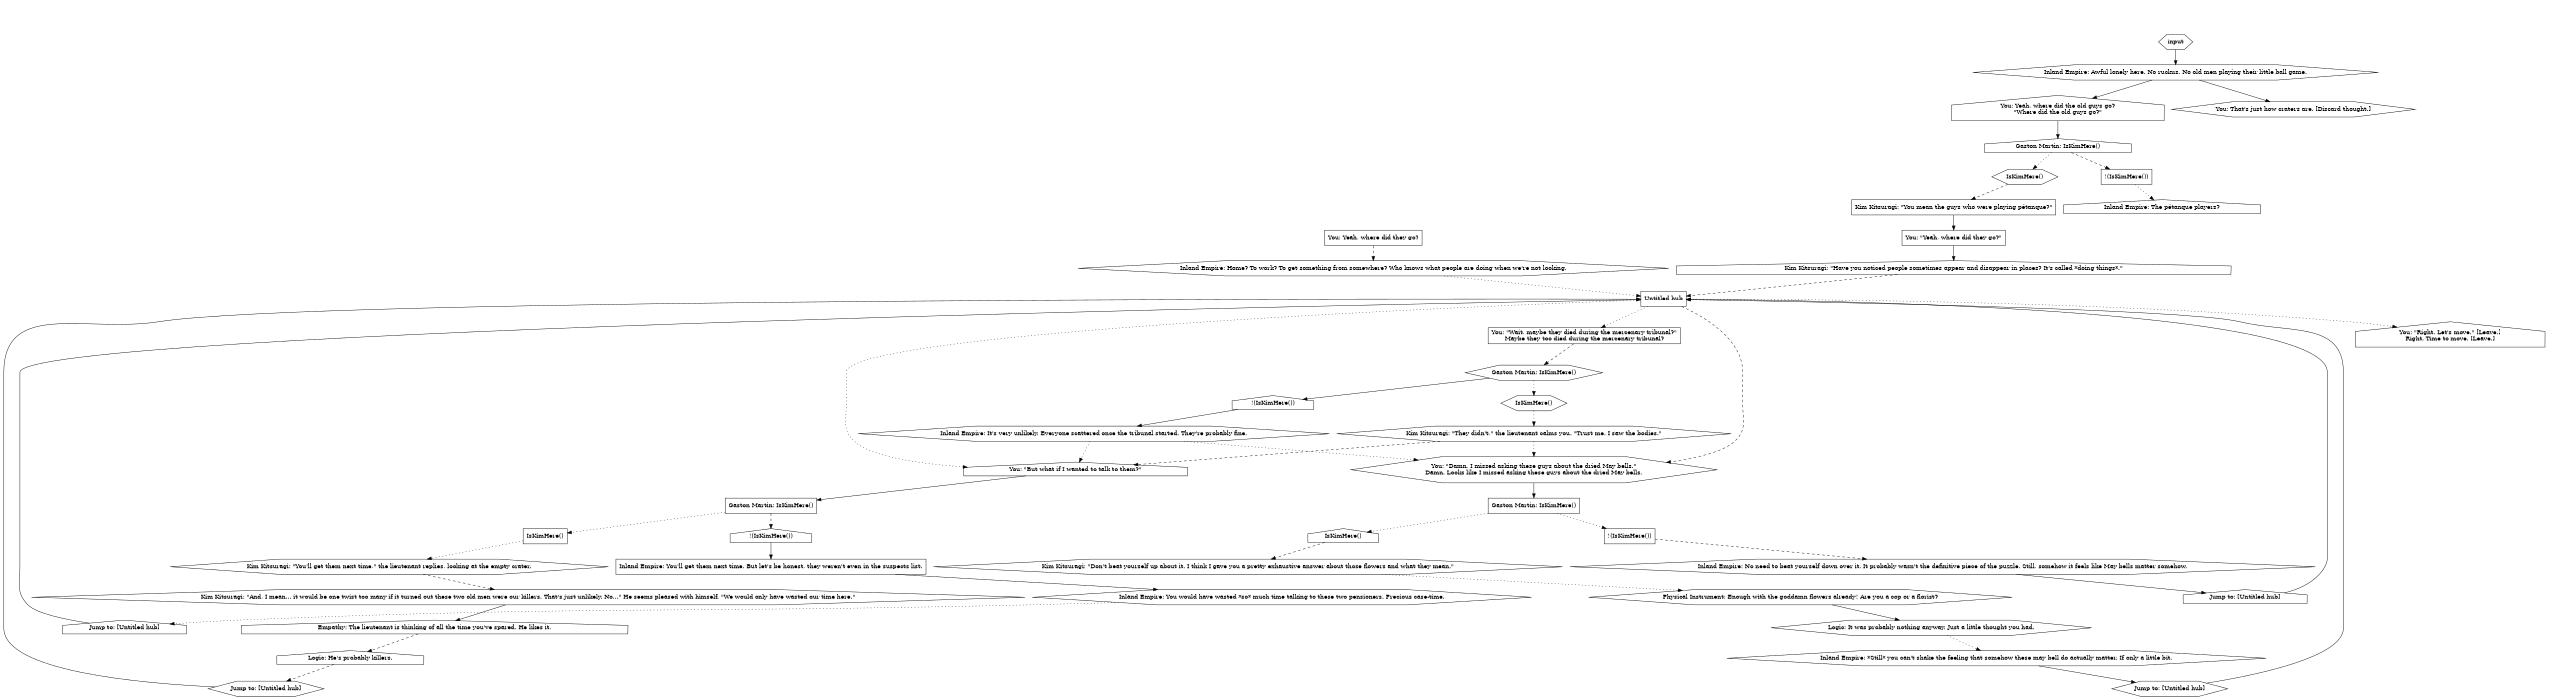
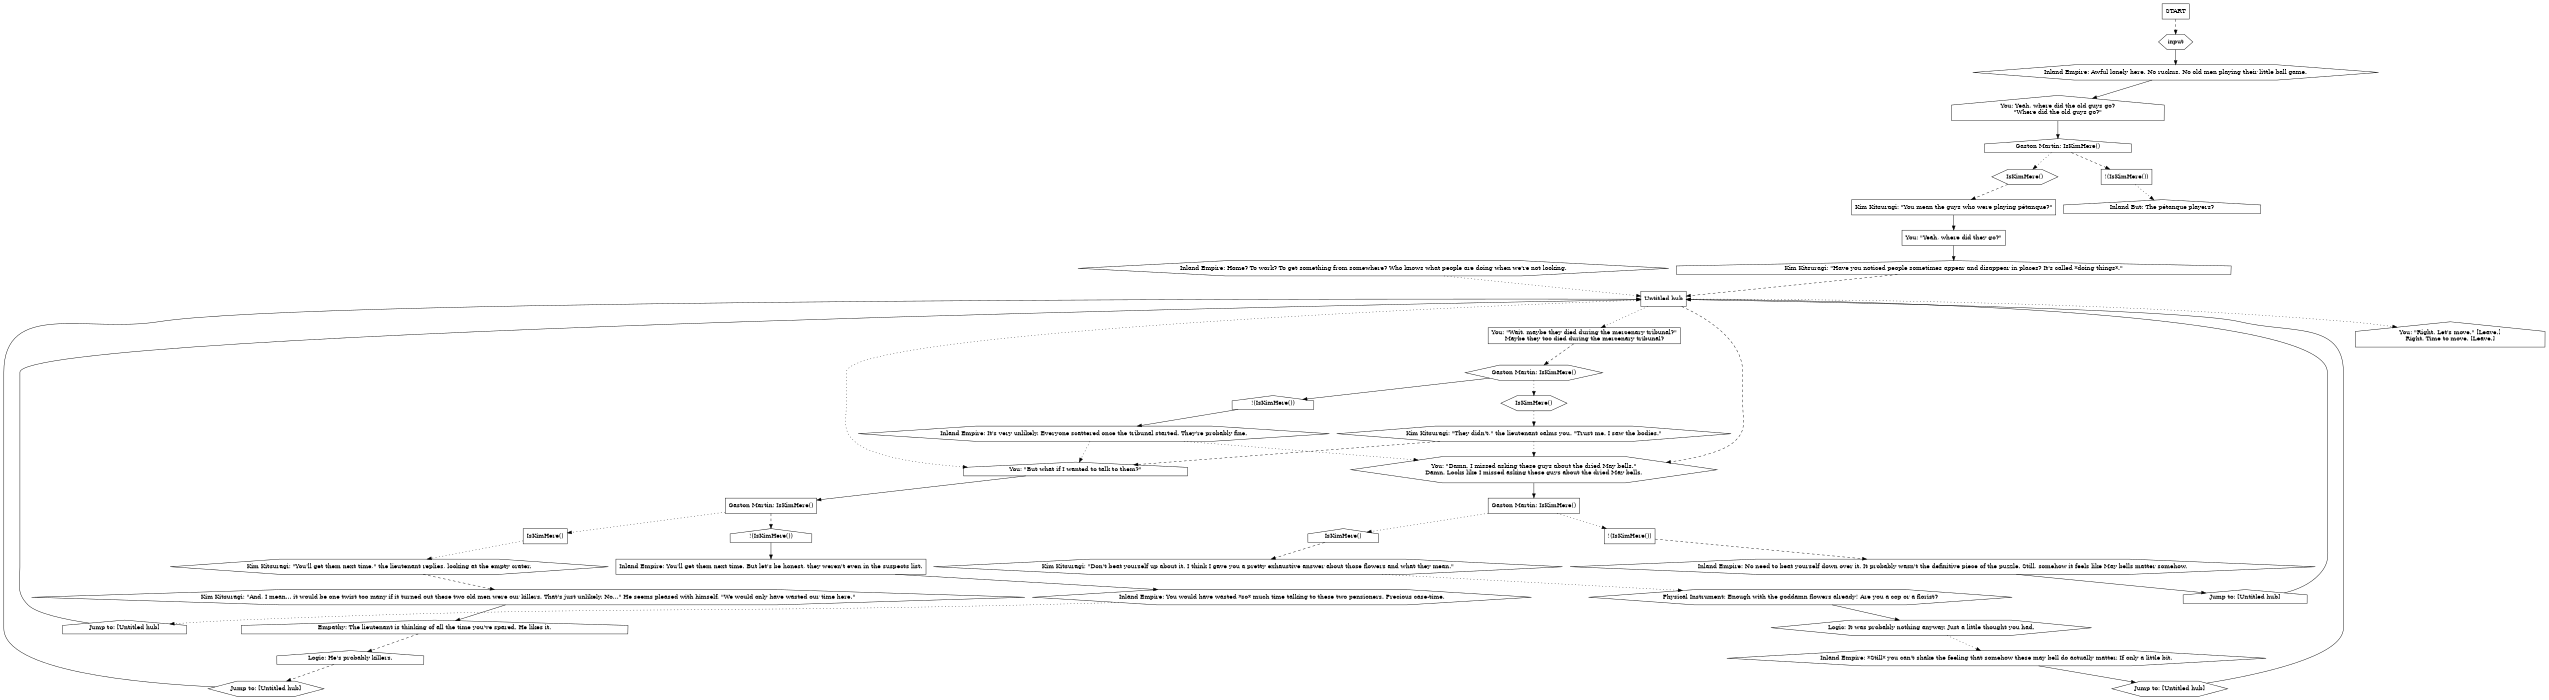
node "START": added
node "You: That's just how craters are. [Discard thought.]": removed
node "Inland Empire: The pétanque players?": label "Inland Empire: The pétanque players?" -> "Inland But: The pétanque players?"
node "You: Yeah, where did they go?": removed
